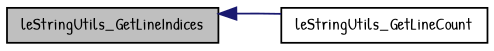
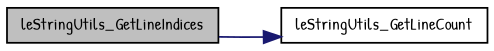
edge "leStringUtils_GetLineCount" -> "leStringUtils_GetLineIndices": reversed
